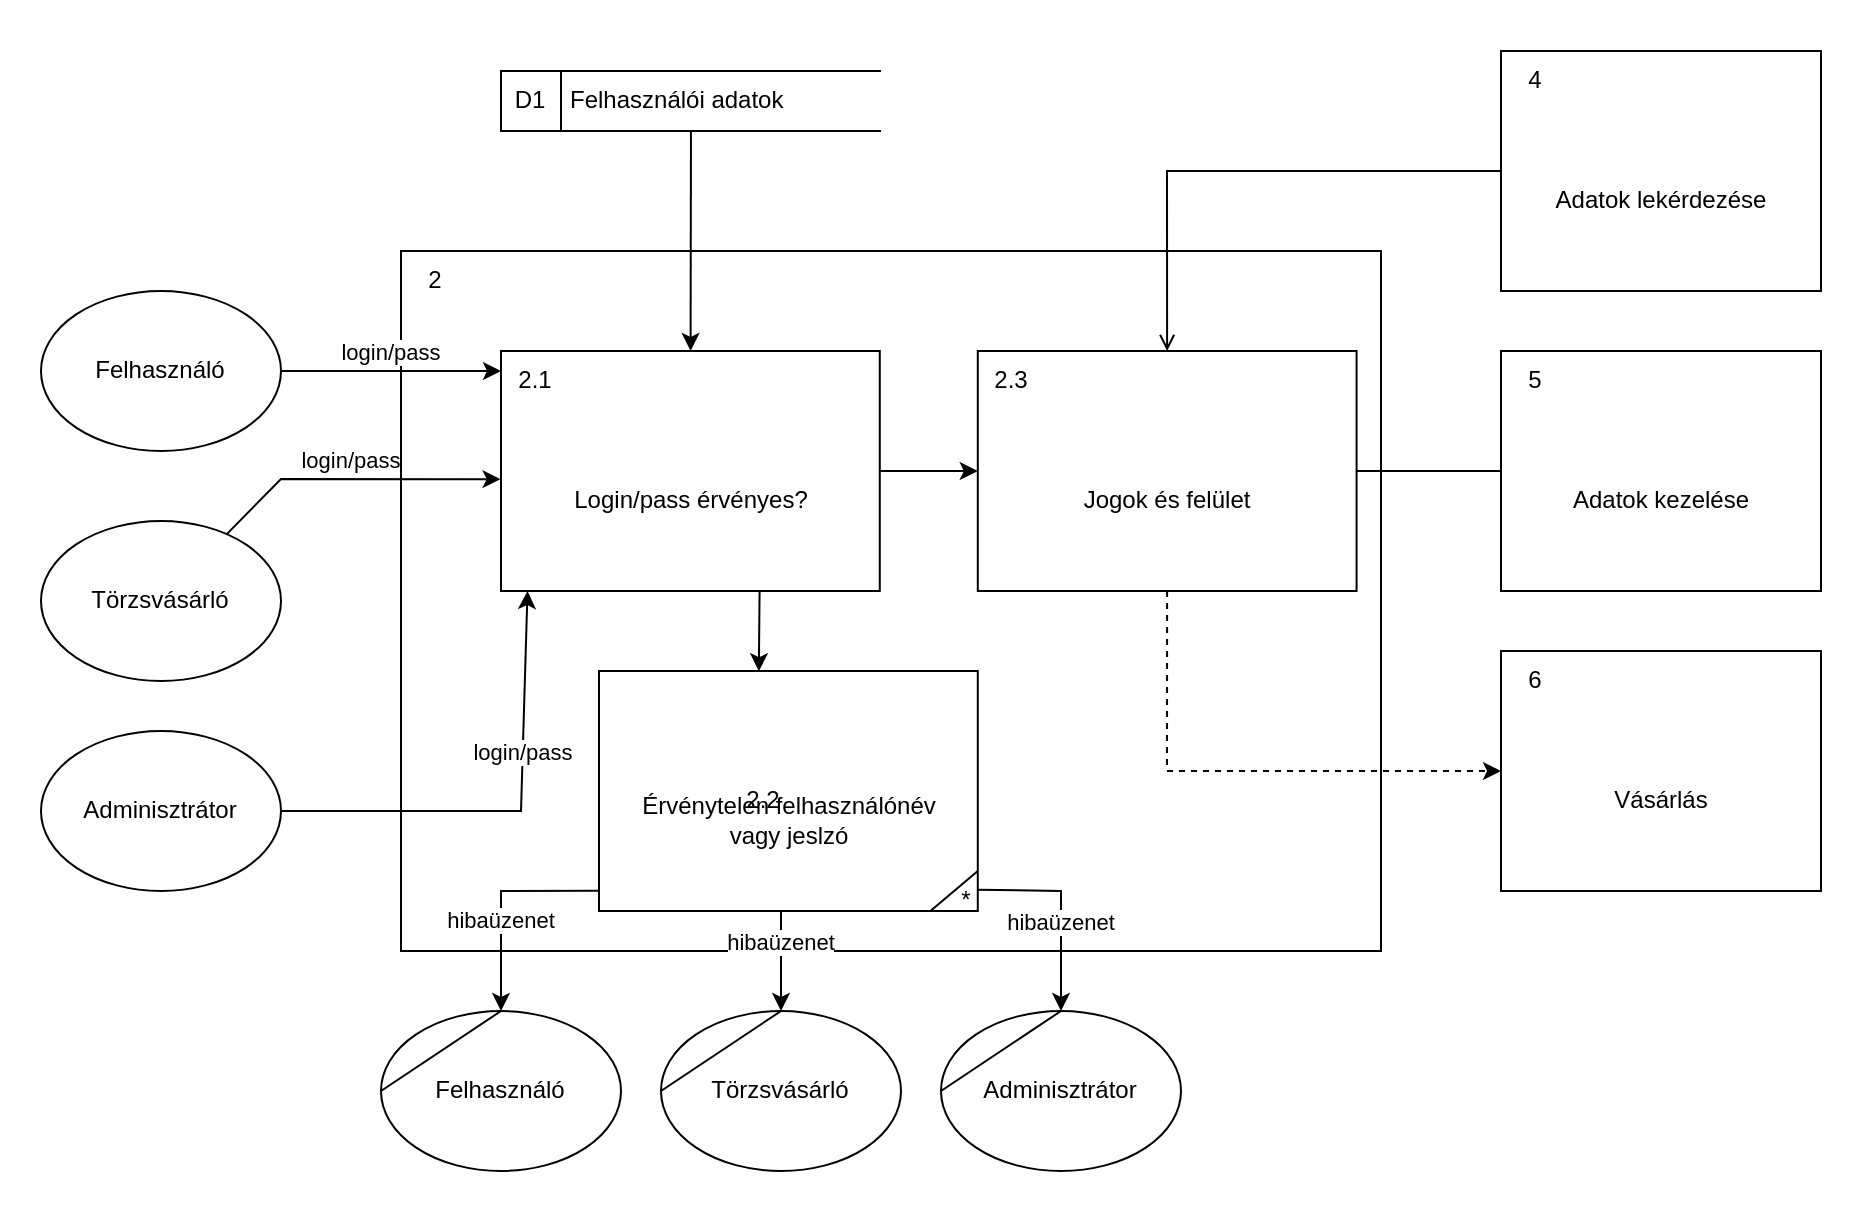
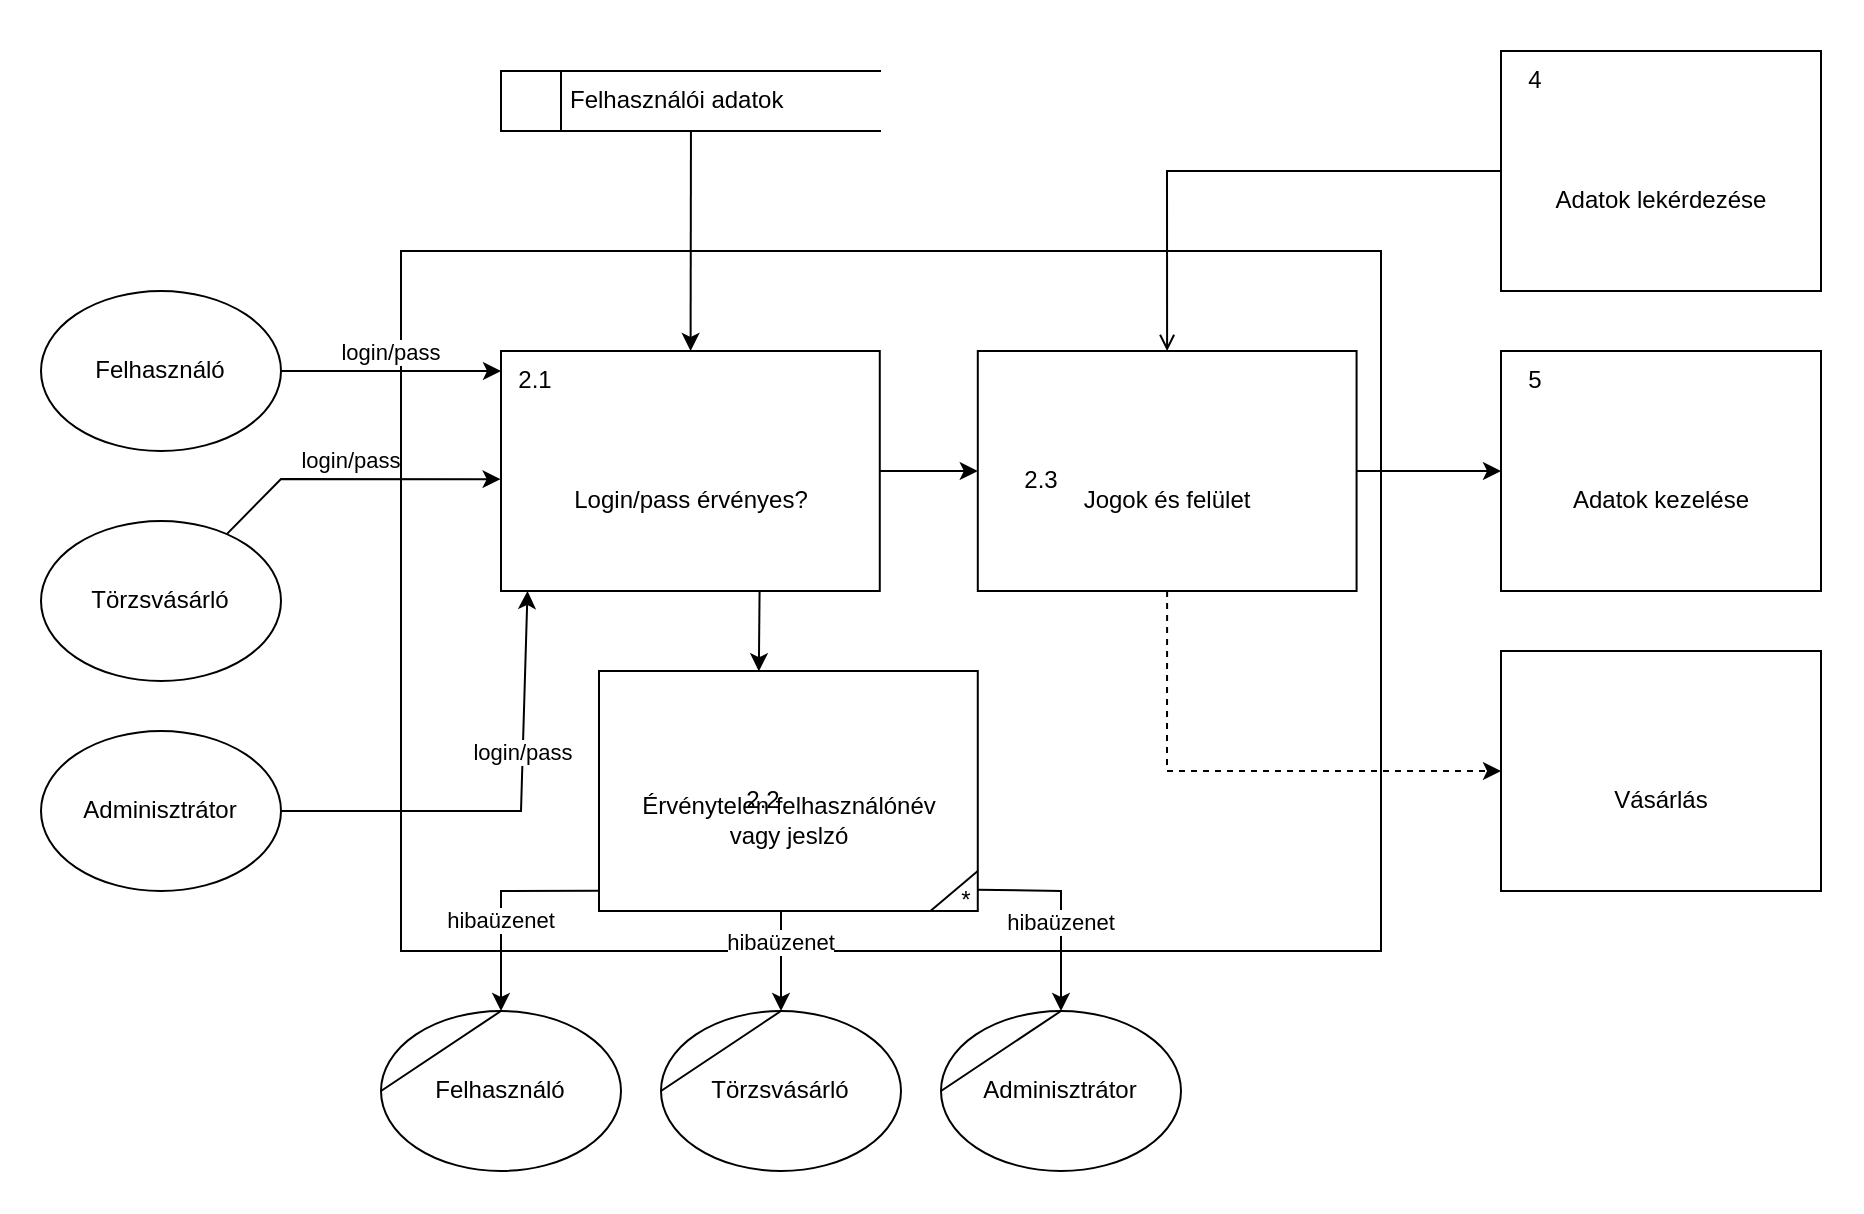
node "D1": removed
node "2": removed
node "2.3": moved (1013, 381) -> (1043, 481)
edge "Jogok és felület" -- "Adatok kezelése": arrowhead none -> classic
node "6": removed
